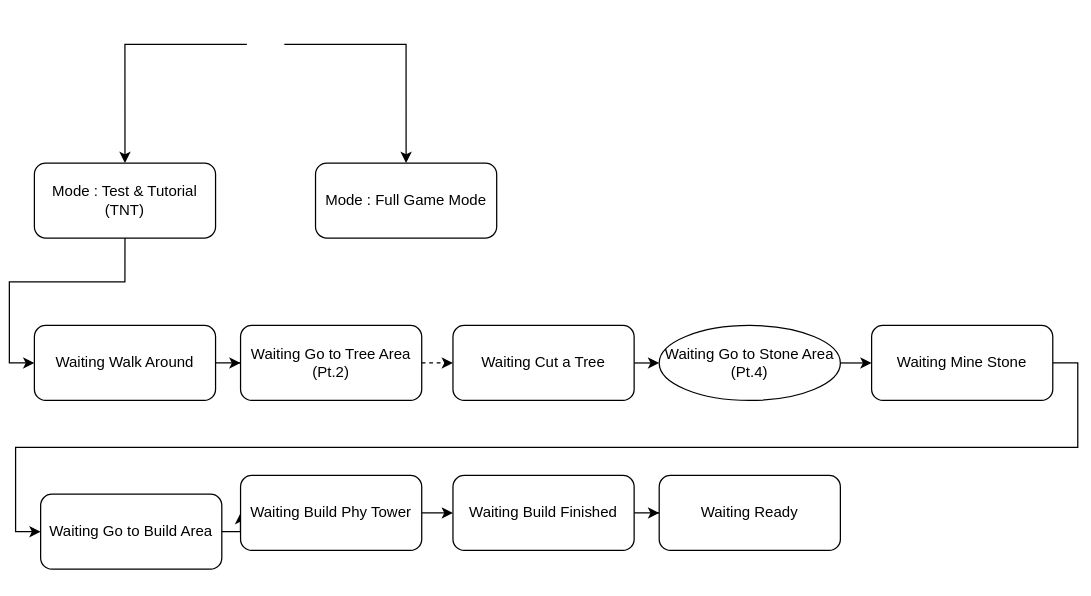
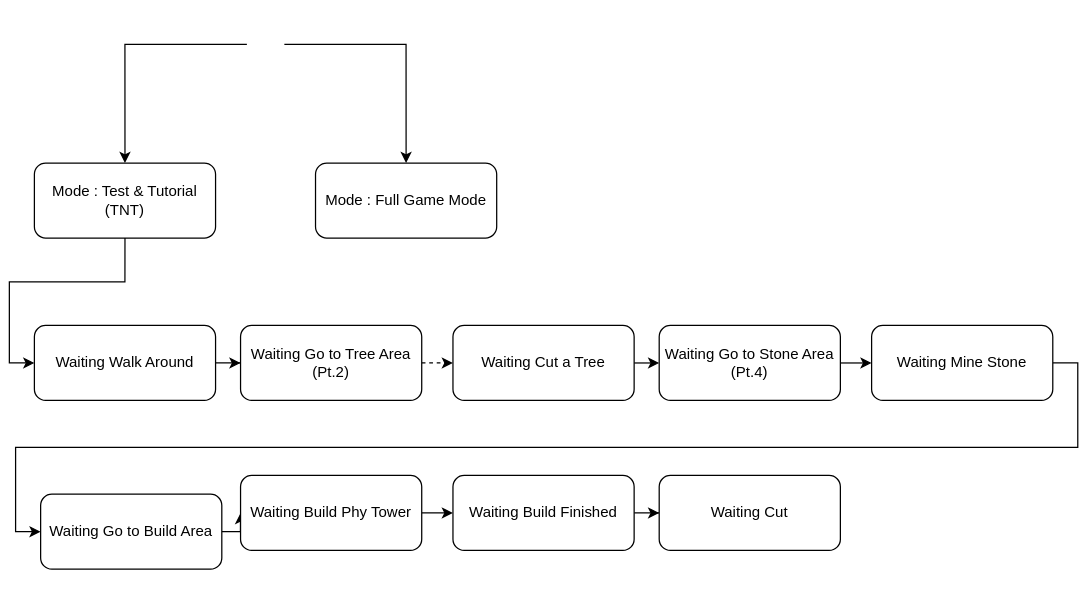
node "Waiting Go to Stone Area (Pt.4)": shape ellipse -> rounded rectangle
node "Waiting Ready": label "Waiting Ready" -> "Waiting Cut"
